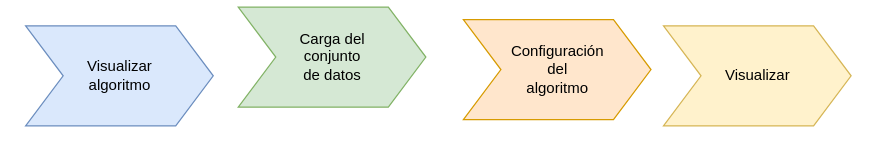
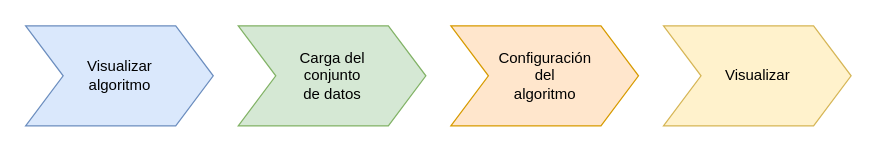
node "Carga del conjunto de datos": moved (332, 57) -> (332, 76)
node "Configuración del algoritmo": moved (557, 69) -> (544, 76)
